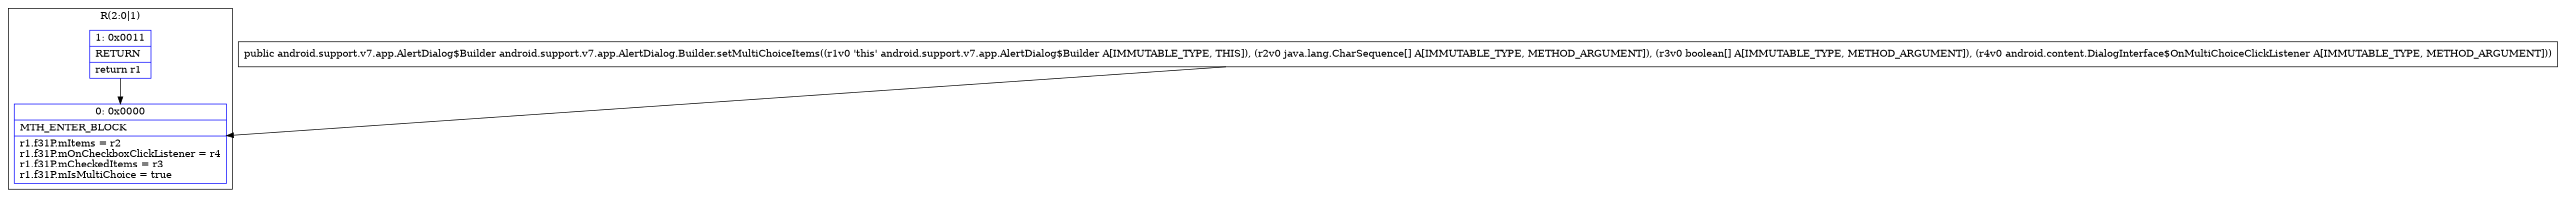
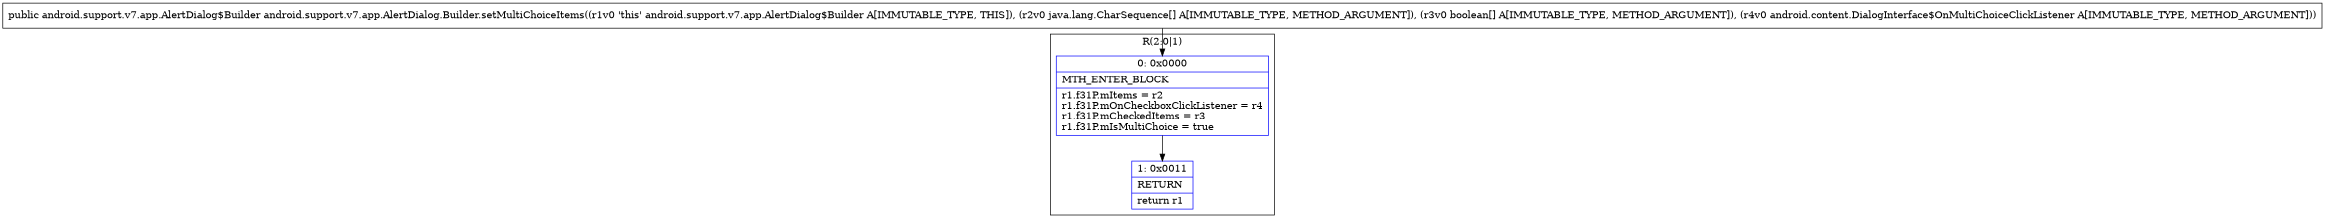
edge "1: 0x0011" -> "0: 0x0000": reversed
